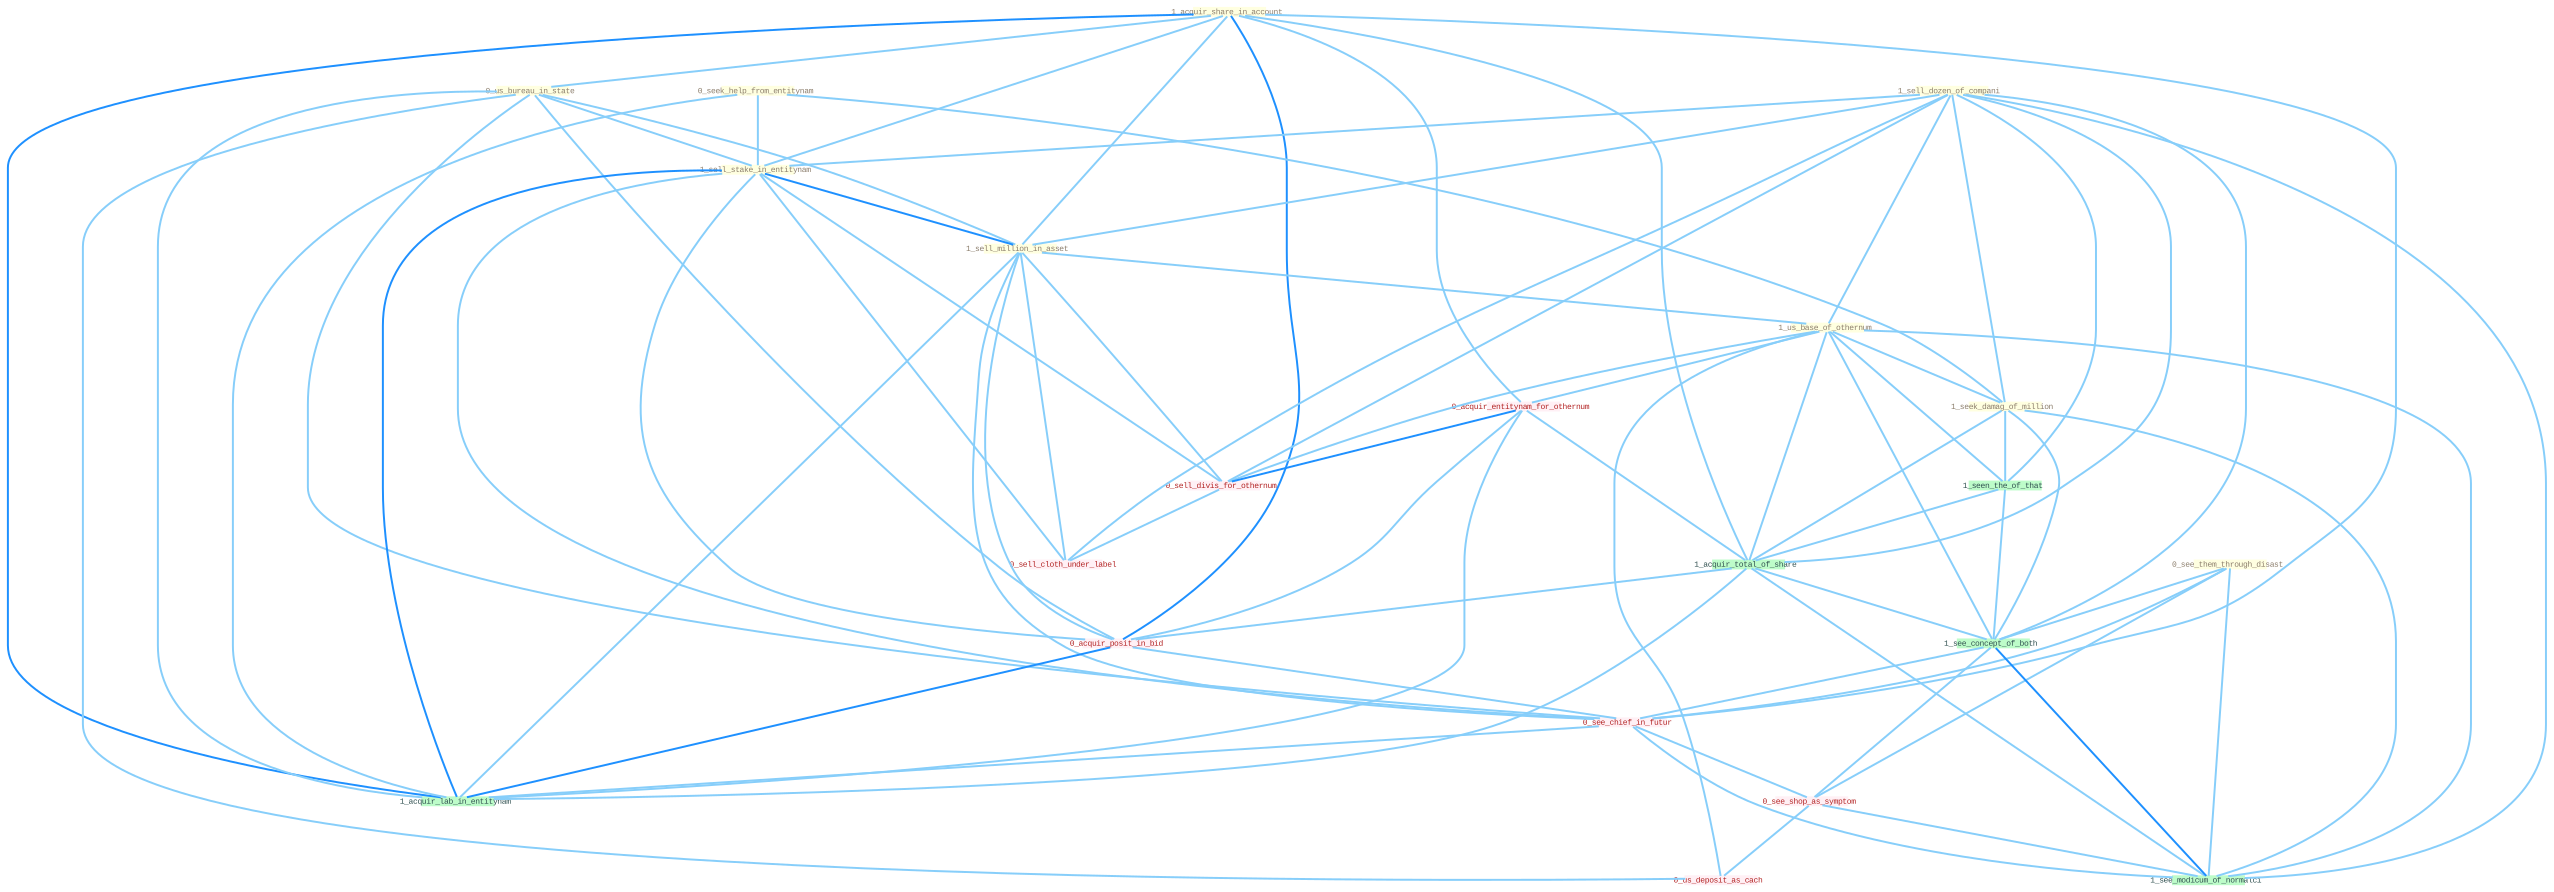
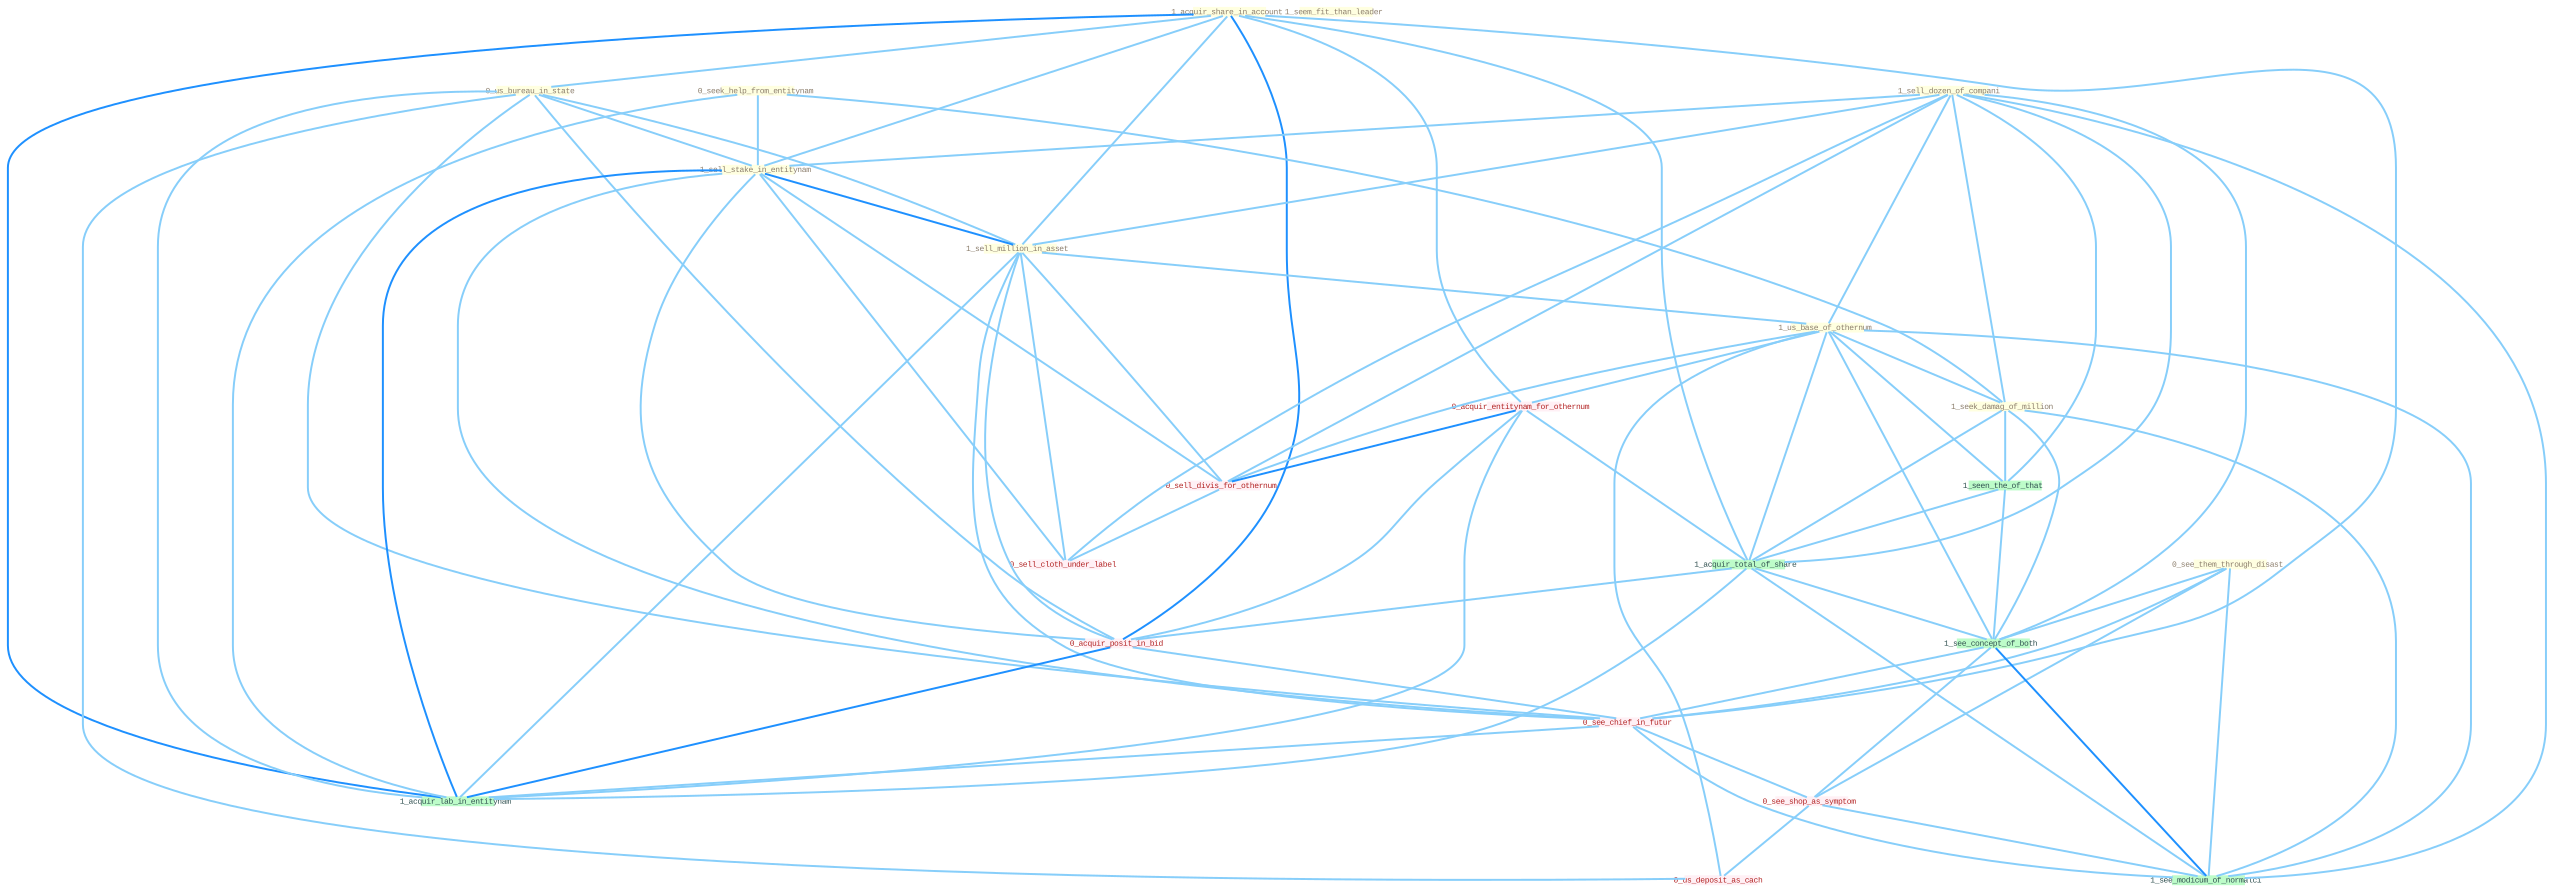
node "1_seem_fit_than_leader": added
